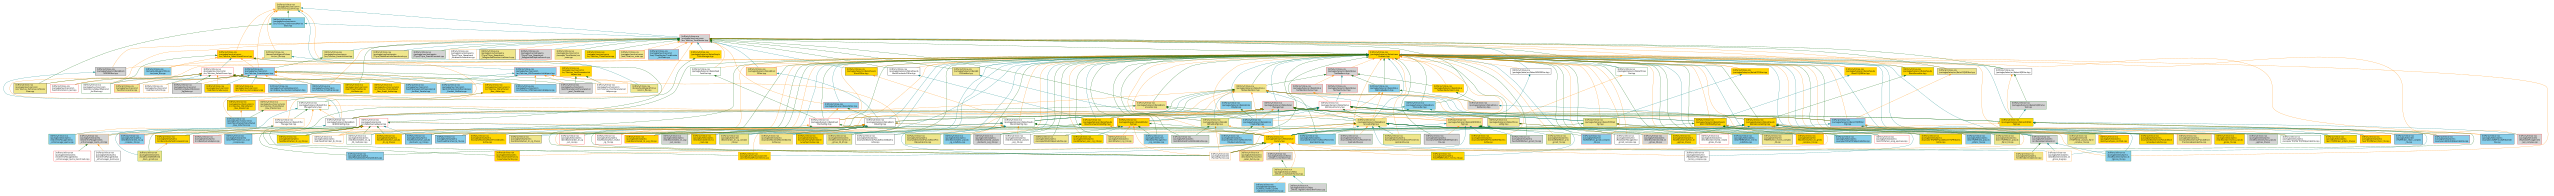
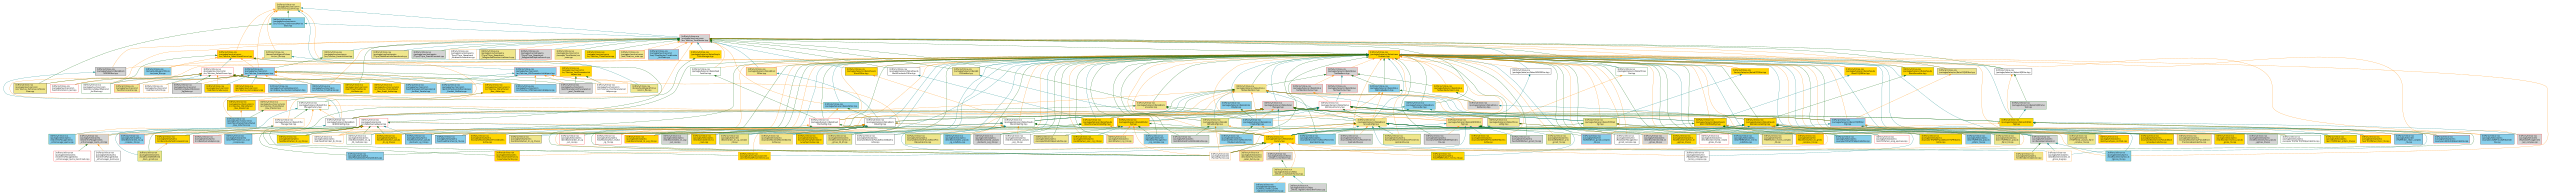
node "3rdParty/trilinos-nox /packages/belos/src/BelosPCPGIter.hpp": label "3rdParty/trilinos-nox /packages/belos/src/BelosPCPGIter.hpp" -> "3rdParty/trilinos-nox /factory/belos/src/BelosPCPGIter.hpp"
node "3rdParty/trilinos-nox /packages/belos/src/BelosCGIter.hpp": color red -> darkgreen
